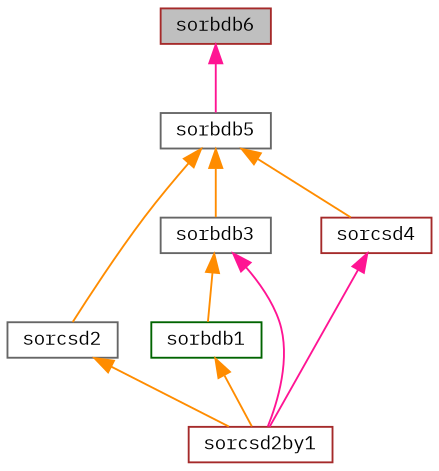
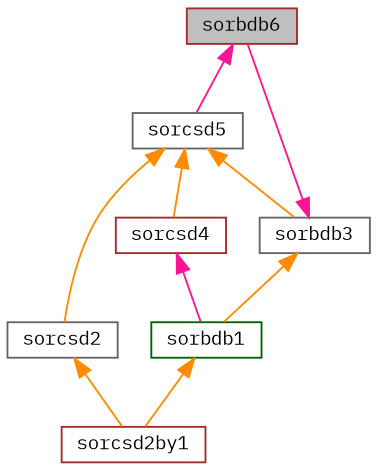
node "sorbdb5": label "sorbdb5" -> "sorcsd5"
edge "sorcsd2by1" -> "sorbdb3": now "sorbdb6" -> "sorbdb3"
edge "sorcsd2by1" -> "sorcsd4": now "sorbdb1" -> "sorcsd4"
